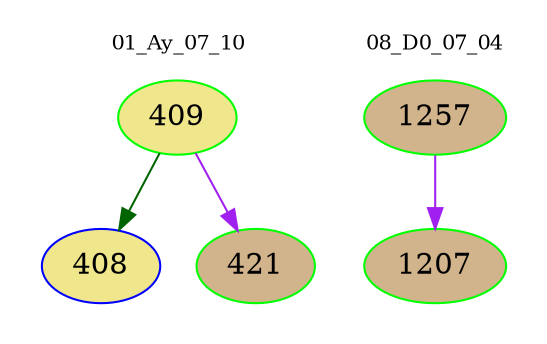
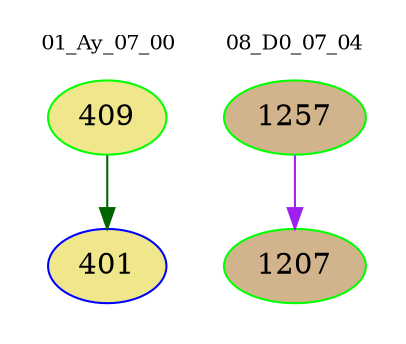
cluster "01_Ay_07_10": label "01_Ay_07_10" -> "01_Ay_07_00"
node "408": label "408" -> "401"
node "421": removed
